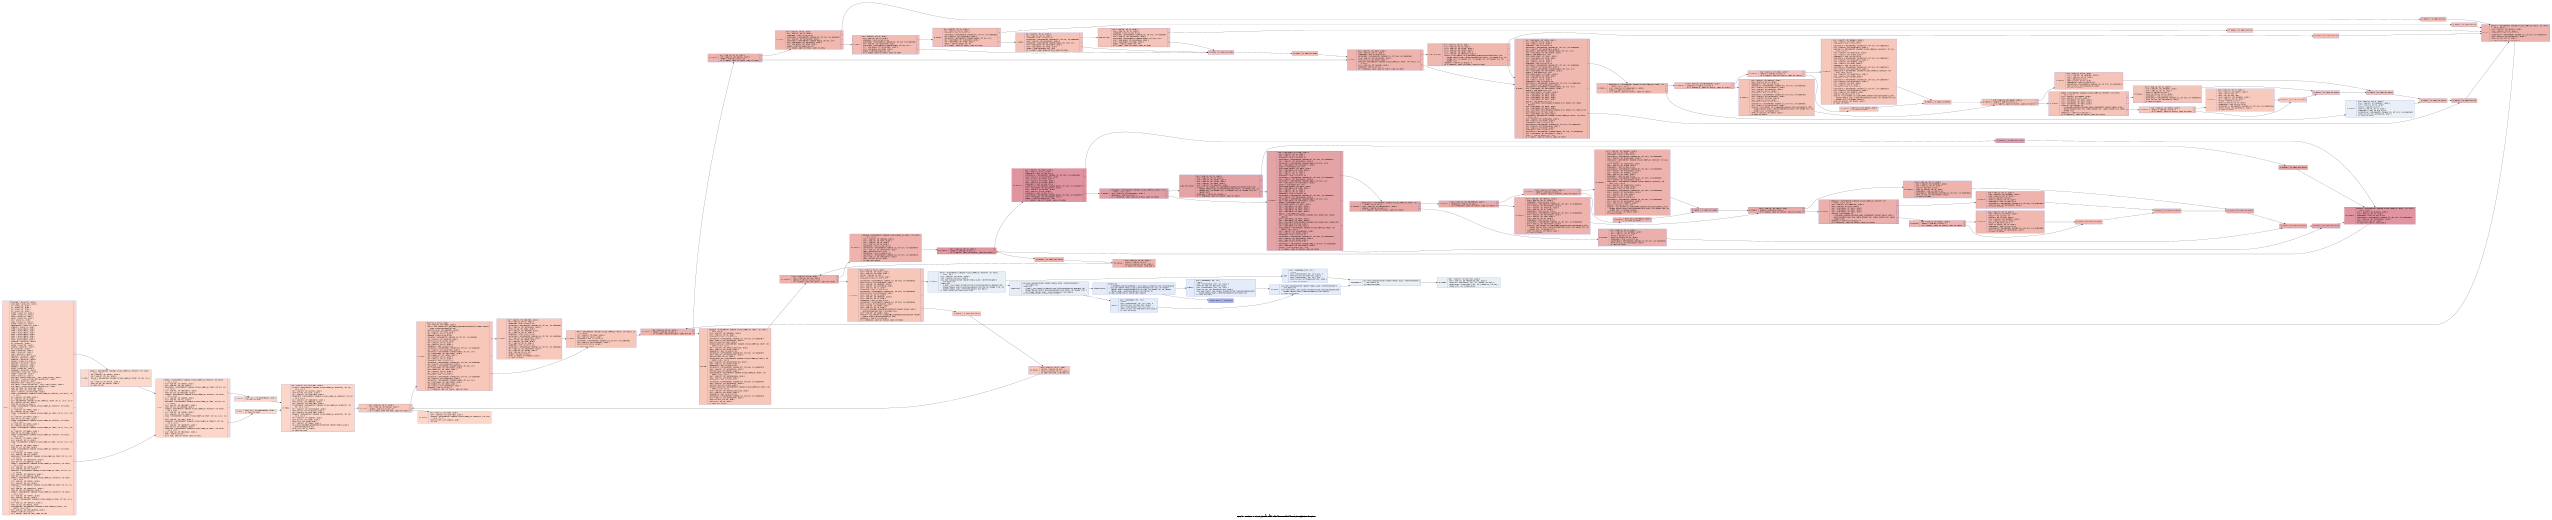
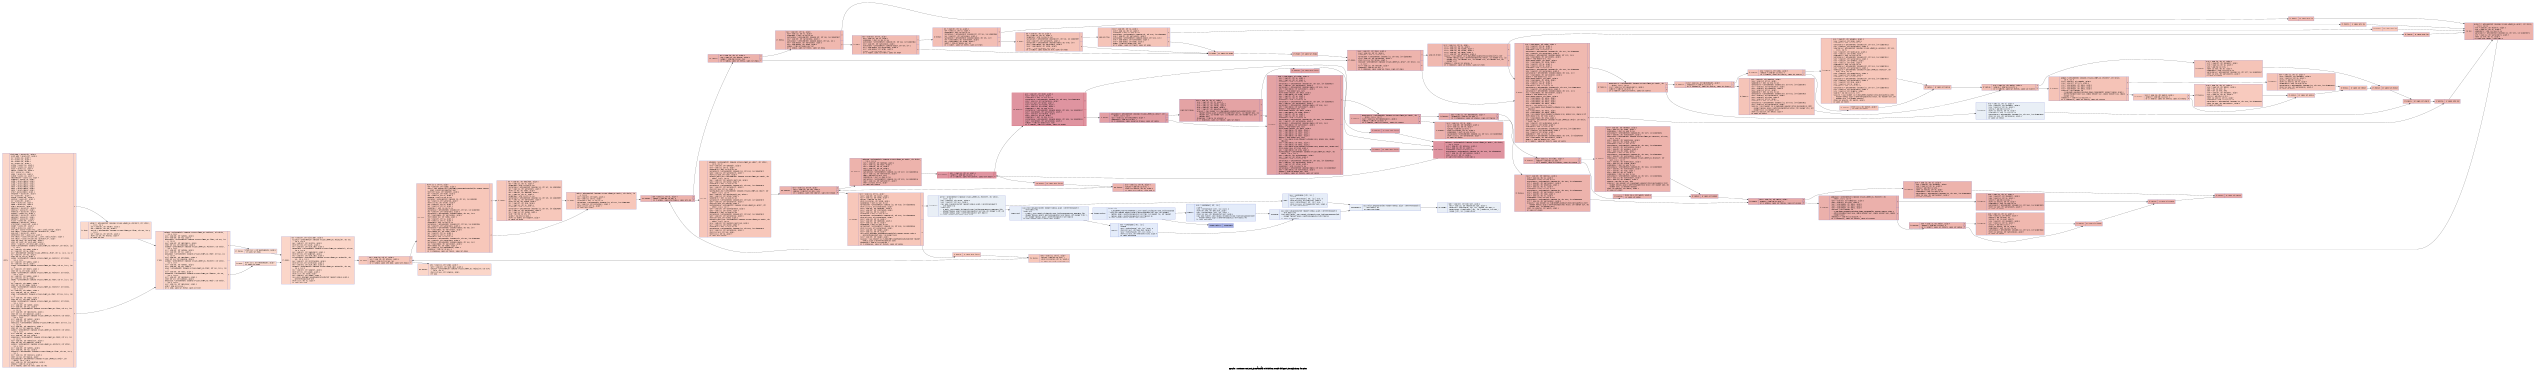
node "if.end291:": removed
